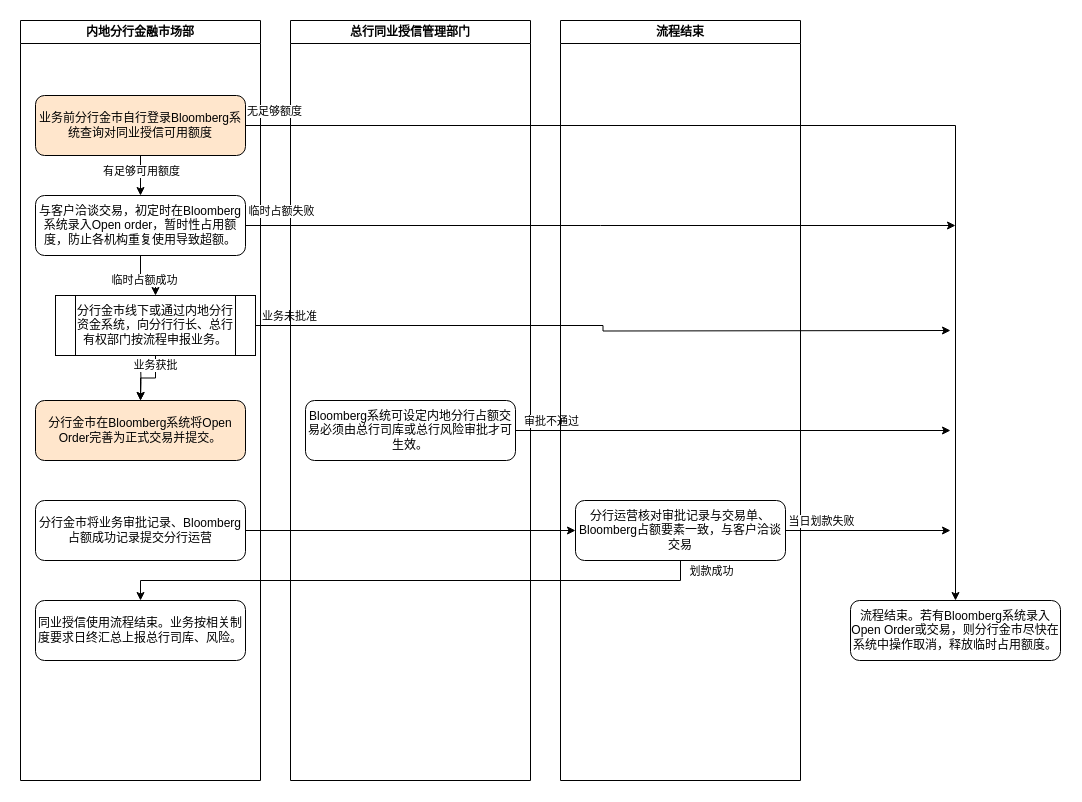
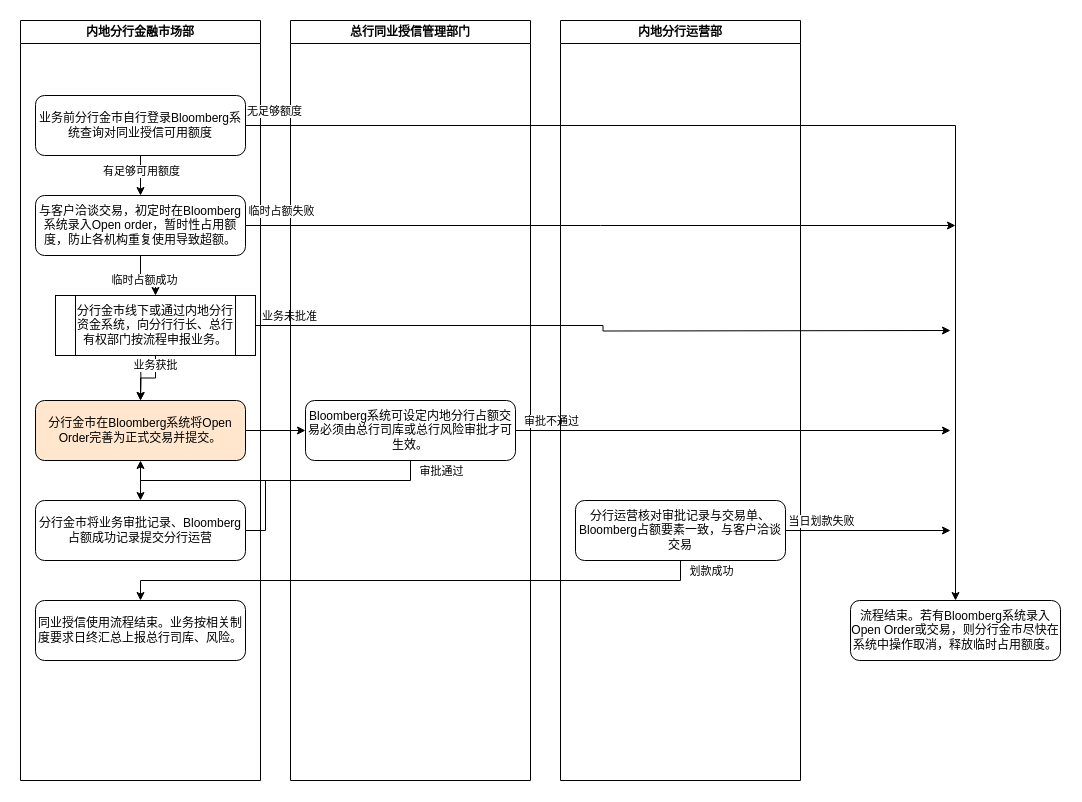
node "流程结束": label "流程结束" -> "内地分行运营部"
node "业务前分行金市自行登录Bloomberg系统查询对同业授信可用额度": fillcolor #ffe6cc -> #ffffff
edge "分行金市在Bloomberg系统将Open Order完善为正式交易并提交。" -> "Bloomberg系统可设定内地分行占额交易必须由总行司库或总行风险审批才可生效。": added
edge "Bloomberg系统可设定内地分行占额交易必须由总行司库或总行风险审批才可生效。" -> "分行金市将业务审批记录、Bloomberg占额成功记录提交分行运营": added, label "审批通过"
edge "分行金市将业务审批记录、Bloomberg占额成功记录提交分行运营" -> "分行运营核对审批记录与交易单、Bloomberg占额要素一致，与客户洽谈交易": now "分行金市将业务审批记录、Bloomberg占额成功记录提交分行运营" -> "分行金市在Bloomberg系统将Open Order完善为正式交易并提交。"
